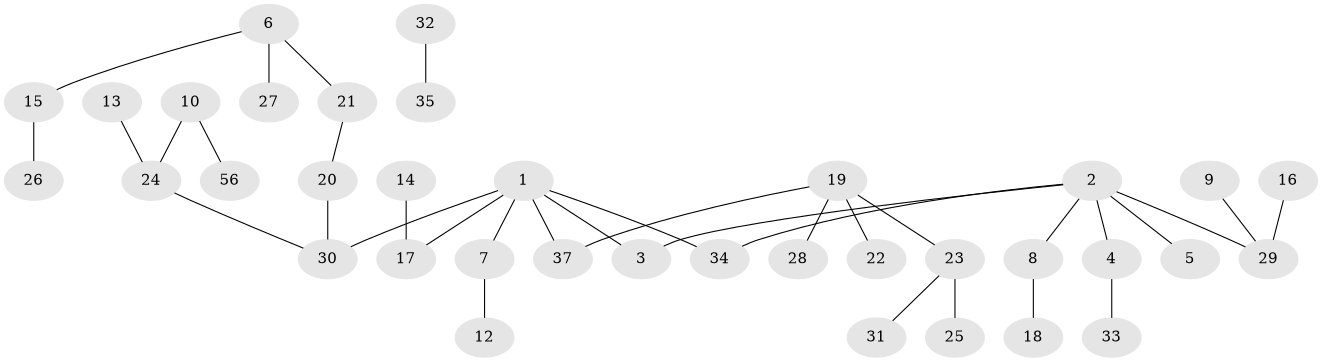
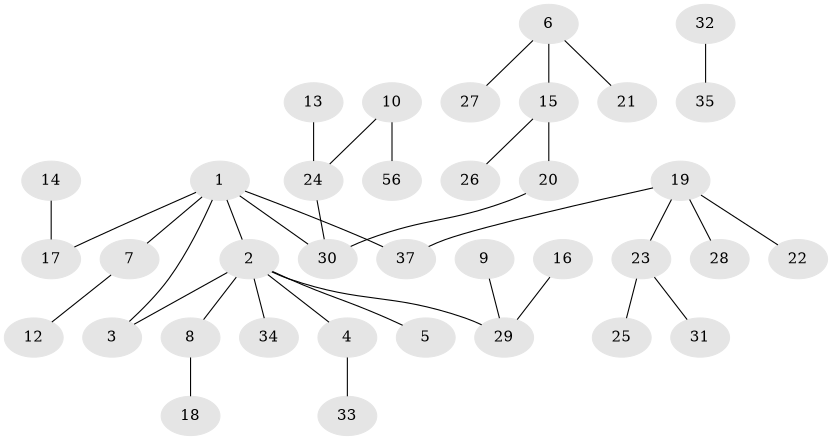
edge "21" -- "20": now "15" -- "20"
edge "1" -- "34": now "1" -- "2"
